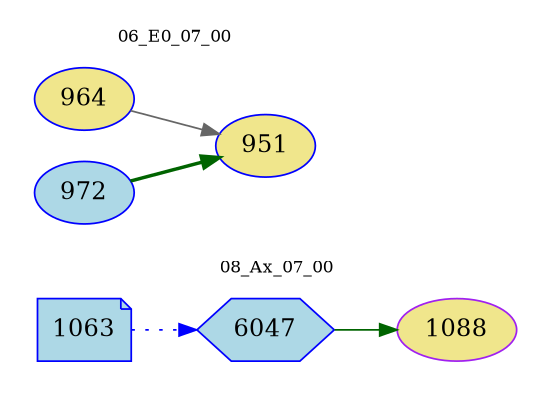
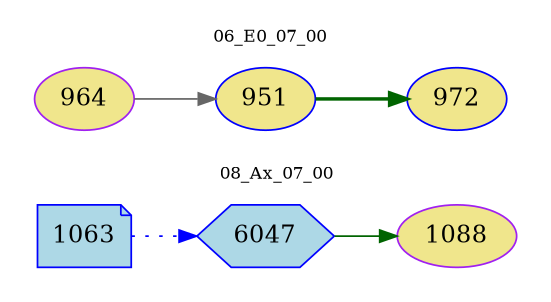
node "964": color blue -> purple
edge "972" -> "951": reversed
node "972": fillcolor lightblue -> khaki
